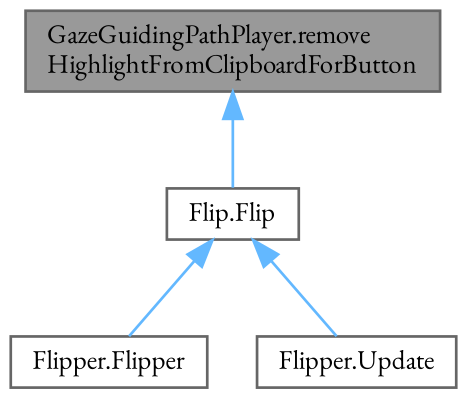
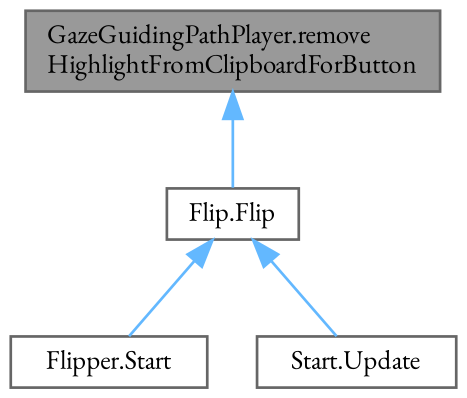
node "Flipper.Flipper": label "Flipper.Flipper" -> "Flipper.Start"
node "Flipper.Update": label "Flipper.Update" -> "Start.Update"
